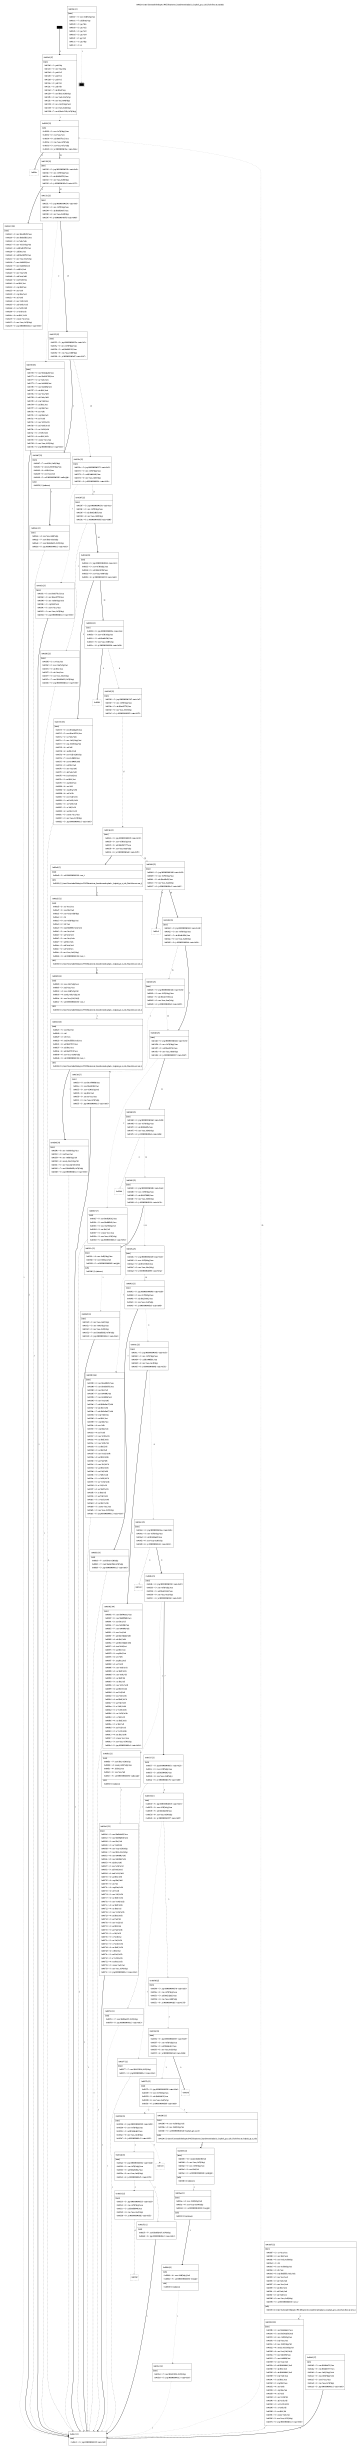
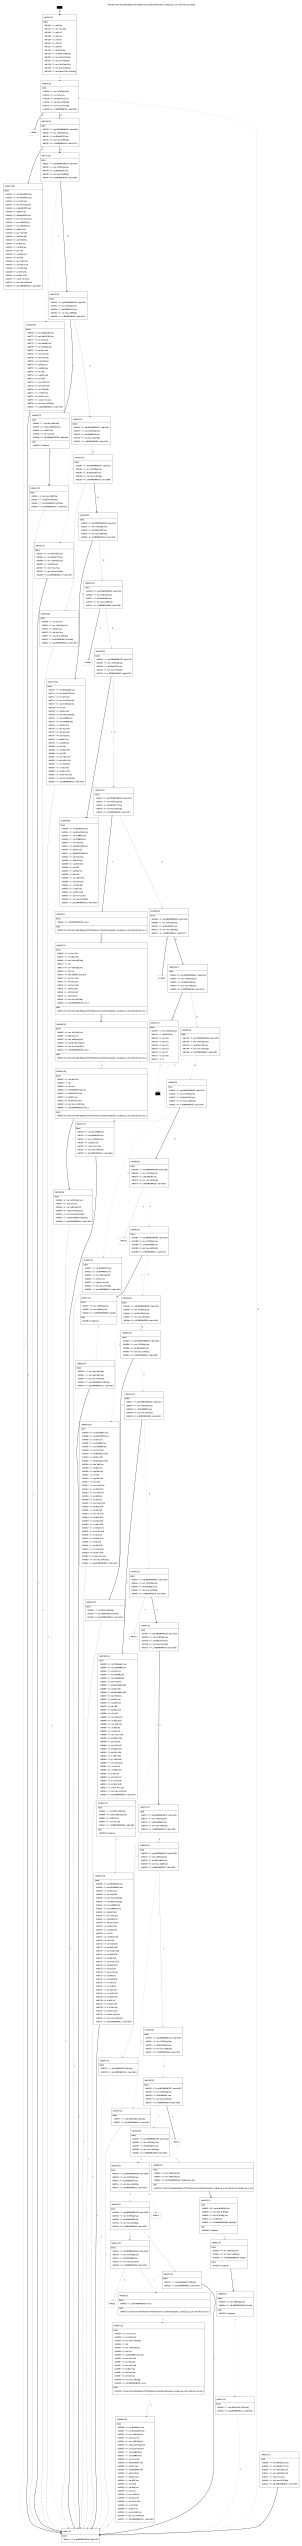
edge "0x4013a0 [25]" -> "0x4013b9 [25]": style bold -> dashed
node "0x401659 [88]": added
edge "0x40141d [25]" -> "0x40144f [25]": now "0x40141d [25]" -> "0x401bfe [21]"
node "0x4018d2 [5]": added
